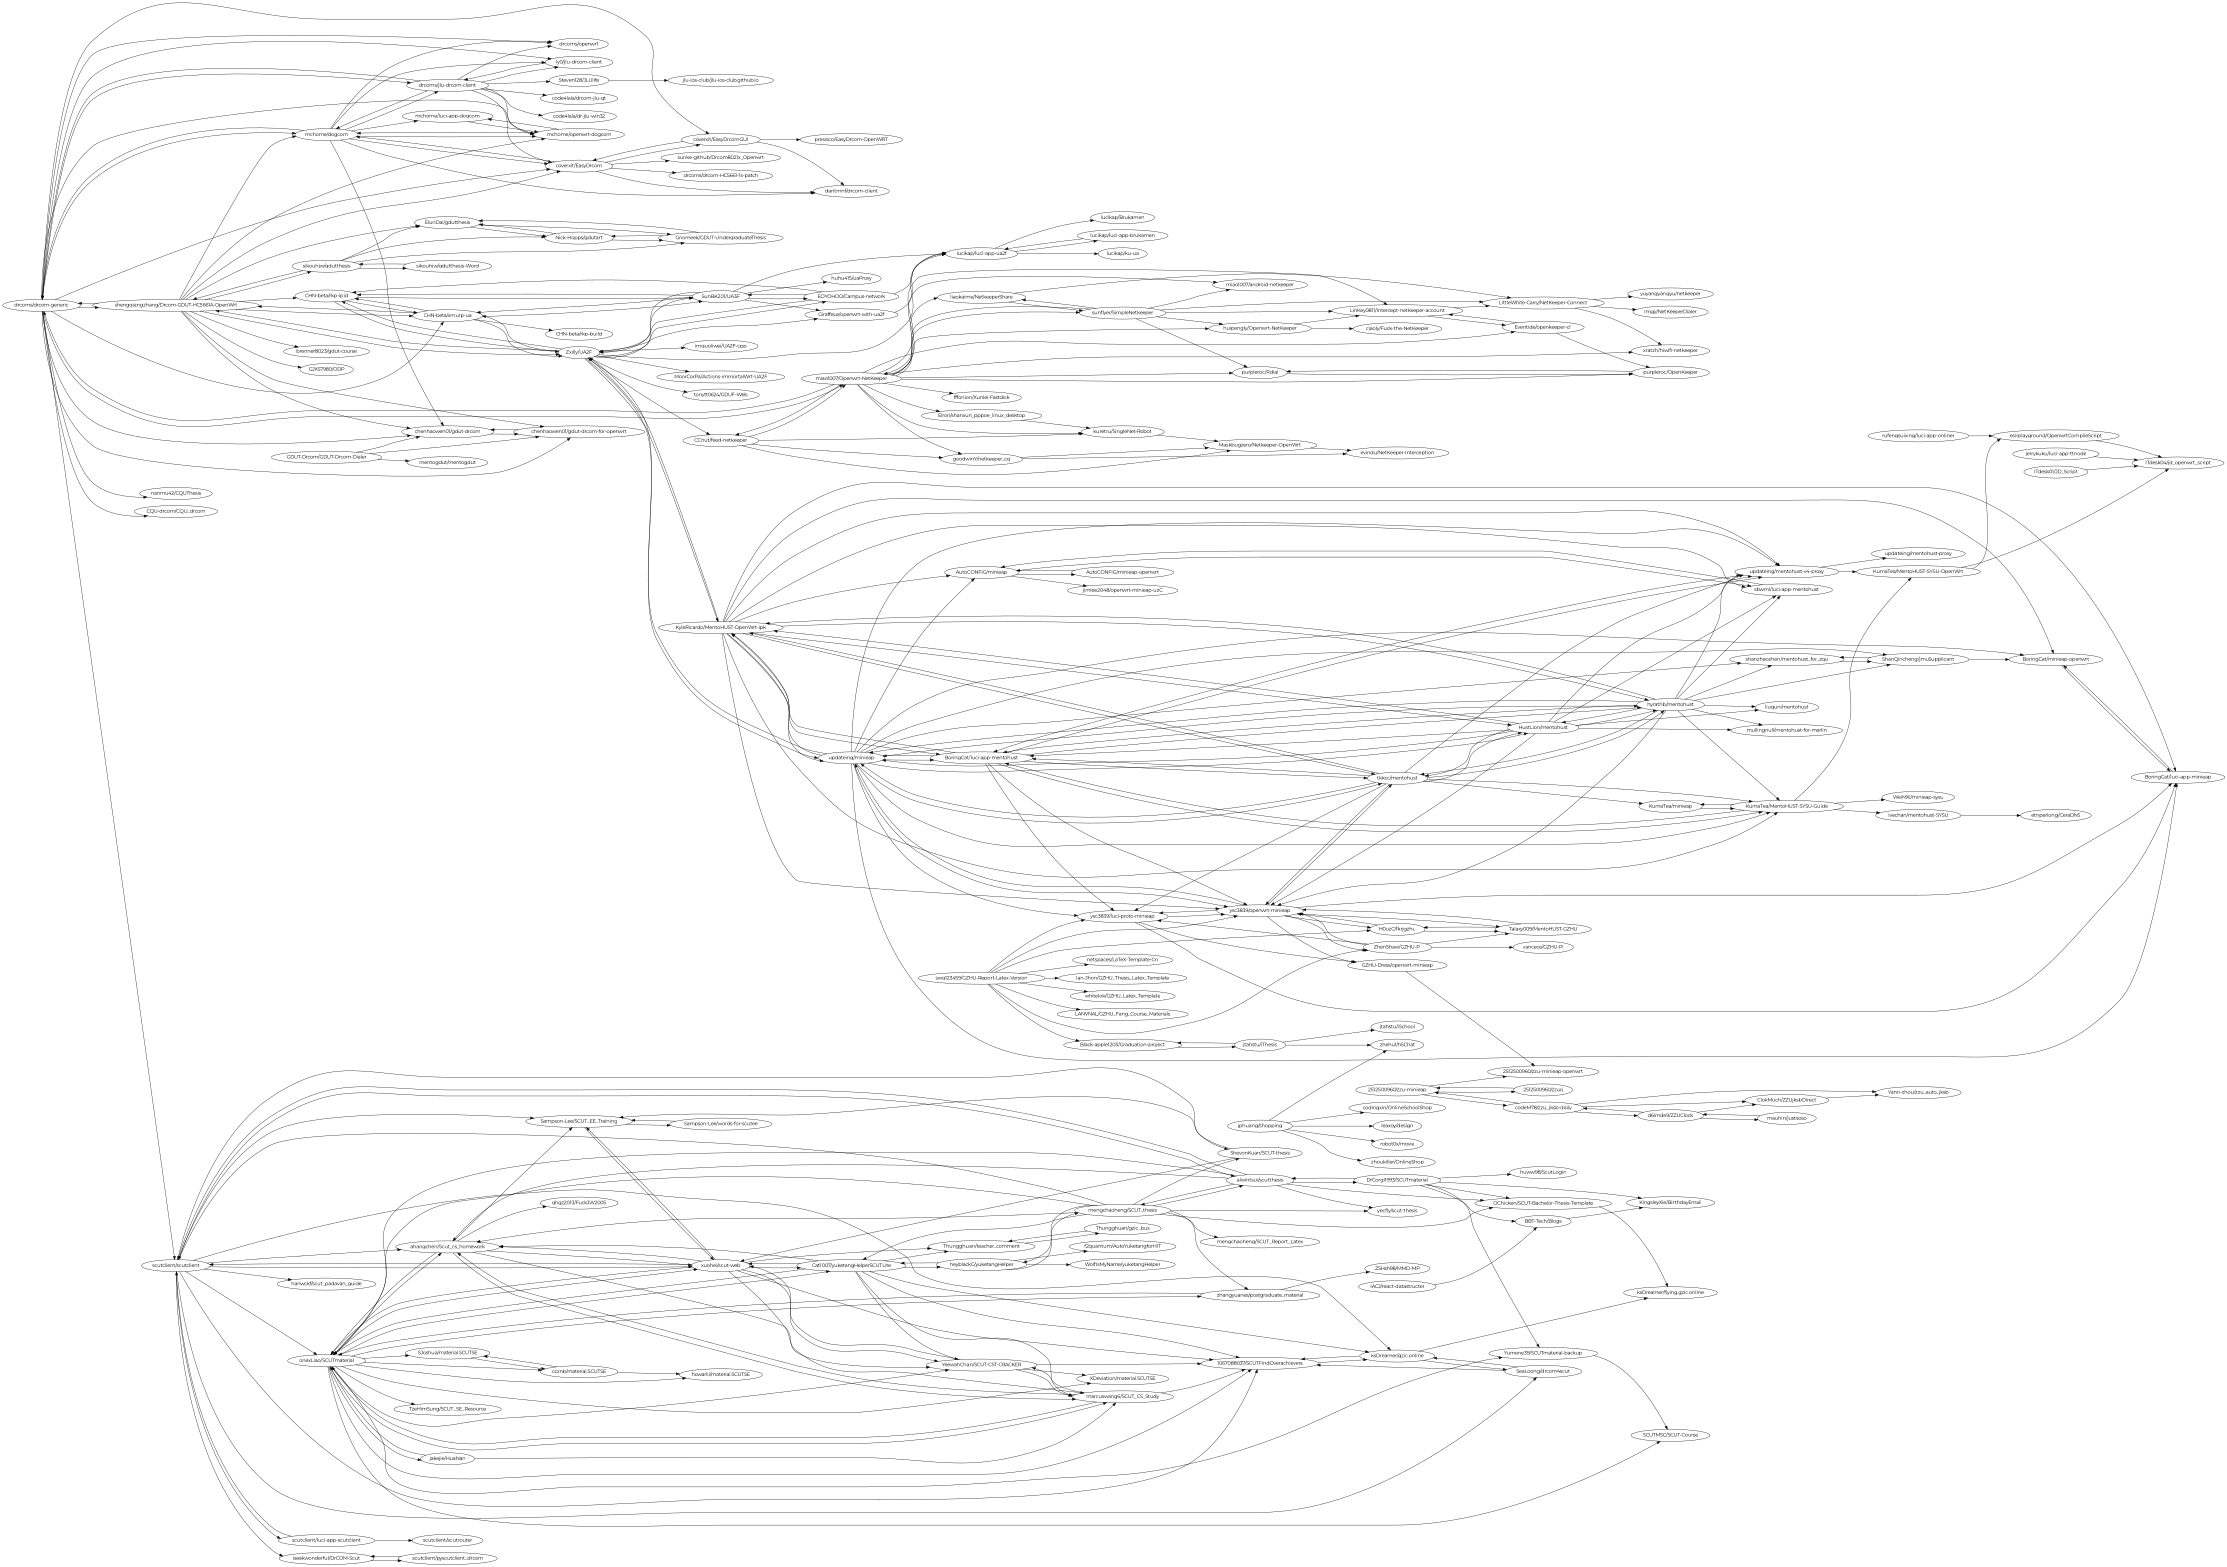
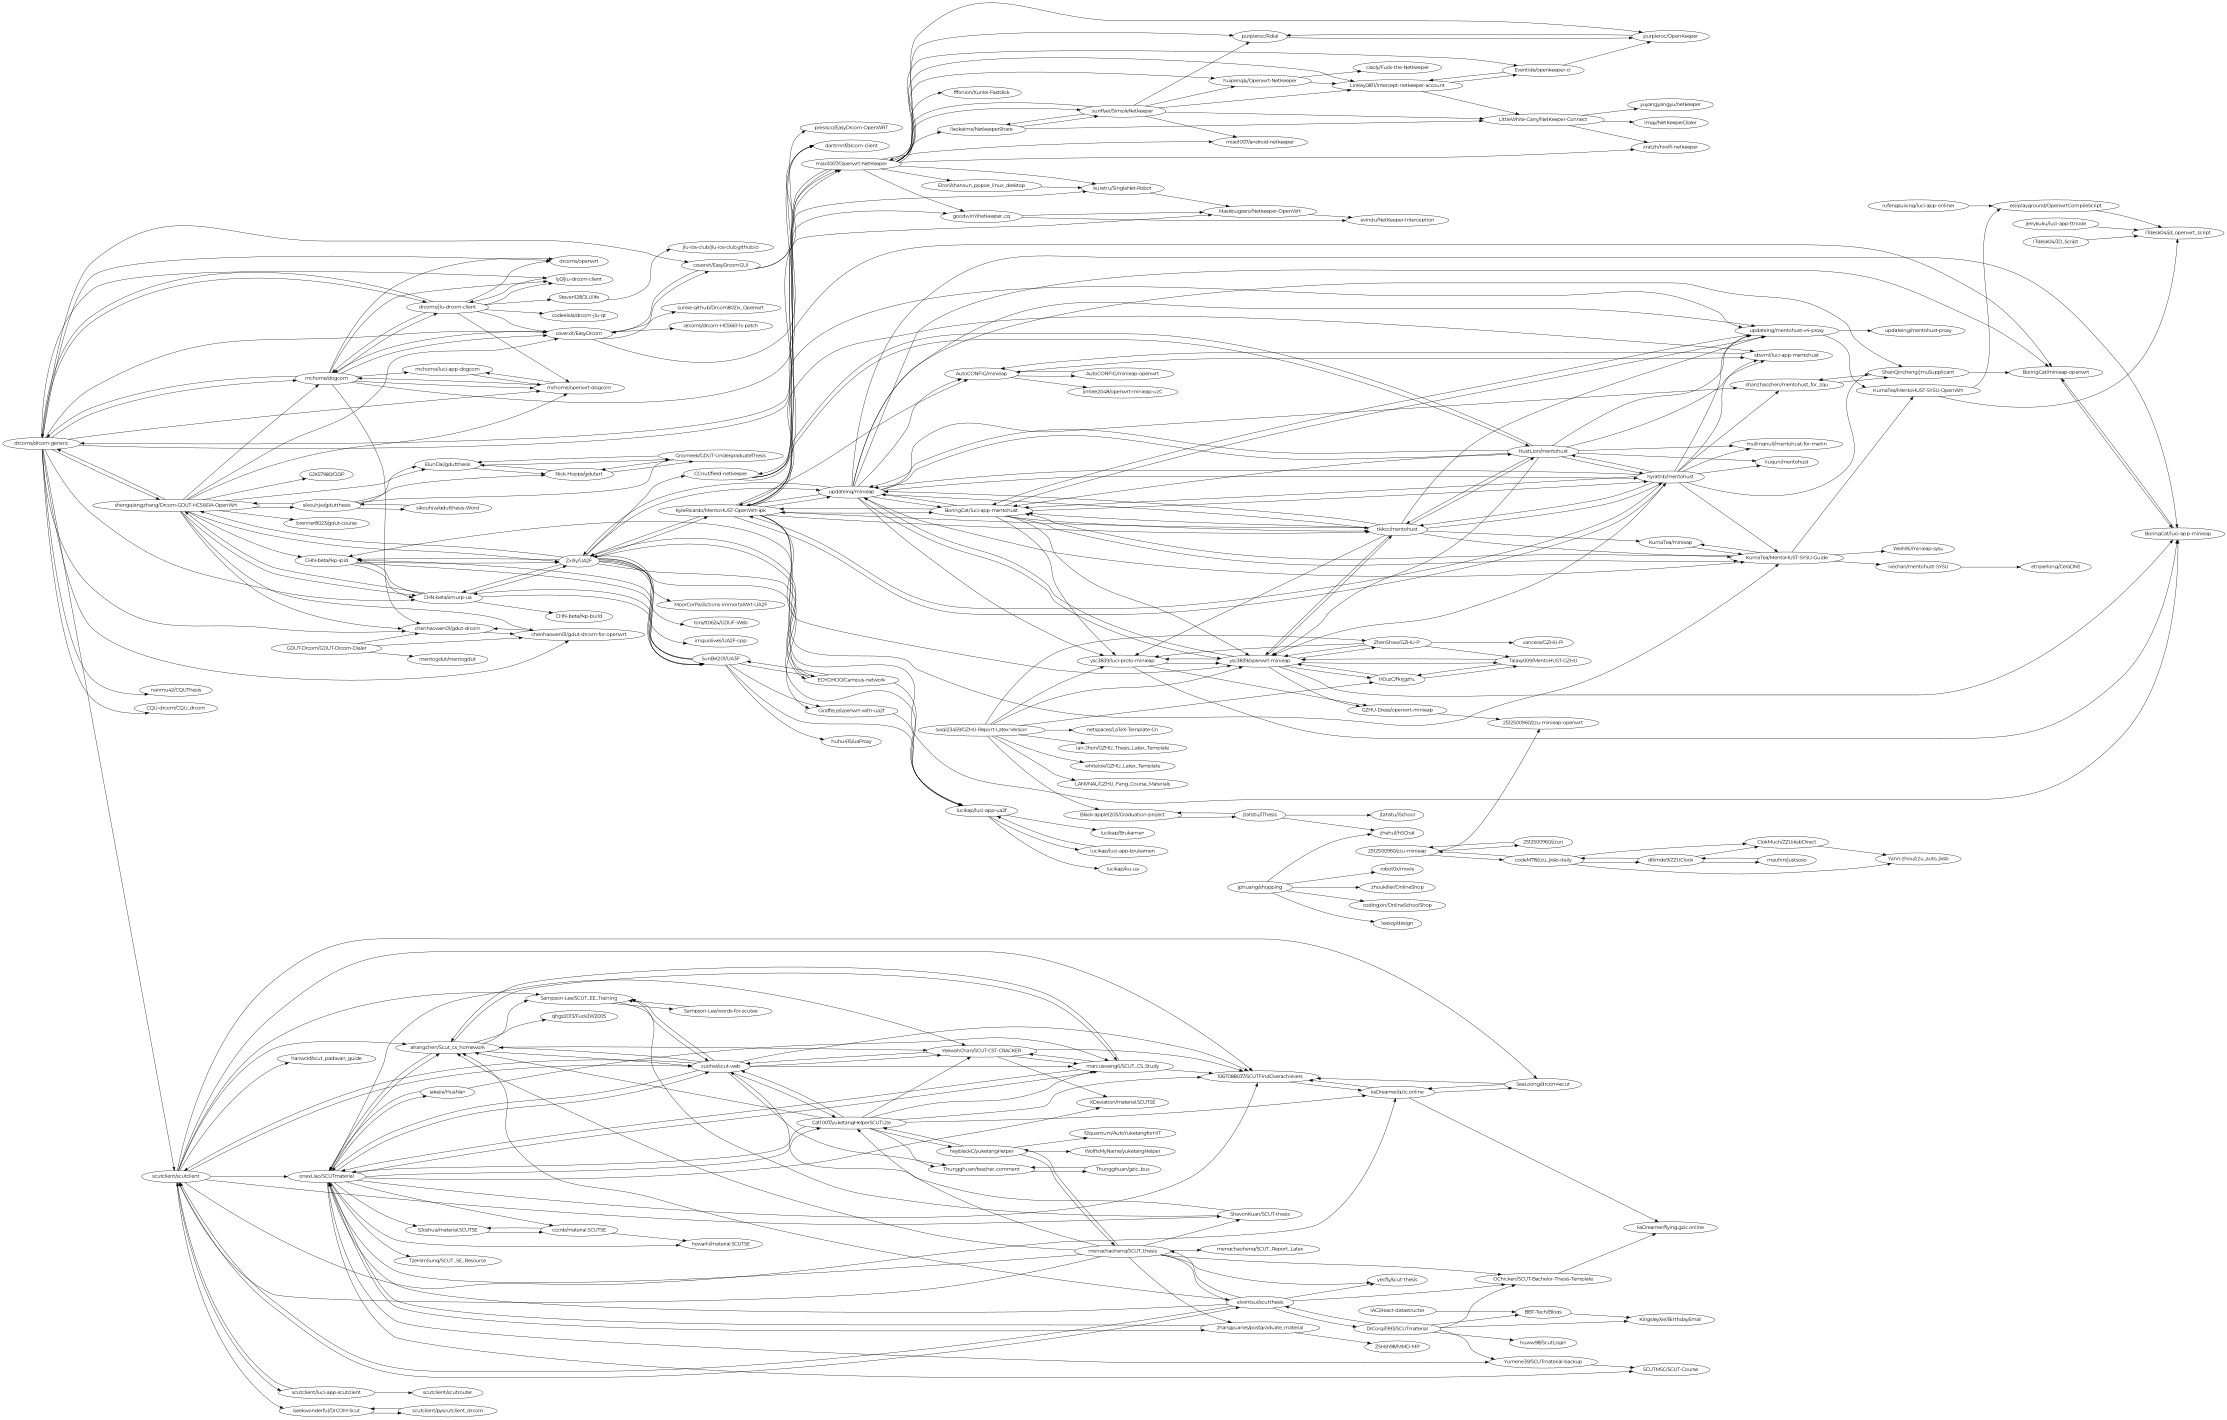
node "code4lala/dr-jlu-win32": removed
node "ITdesk01/JD_Script": label "ITdesk01/JD_Script" -> "ITdesk04/JD_Script"
